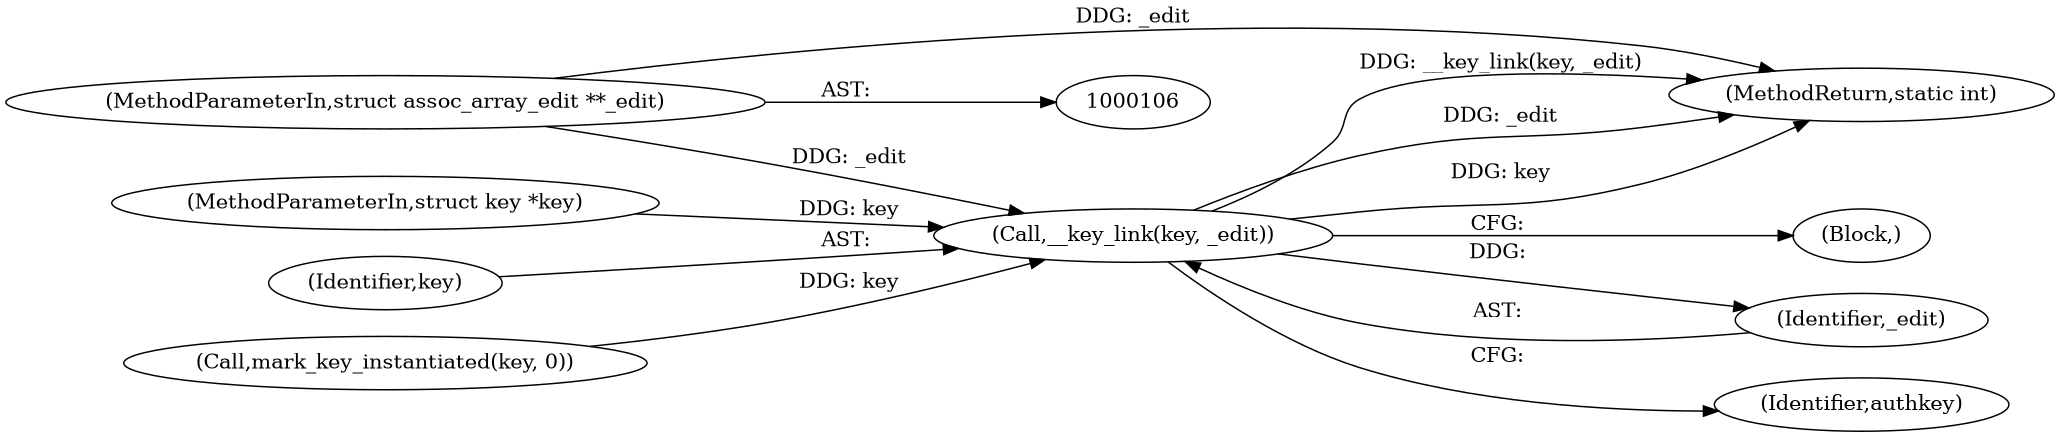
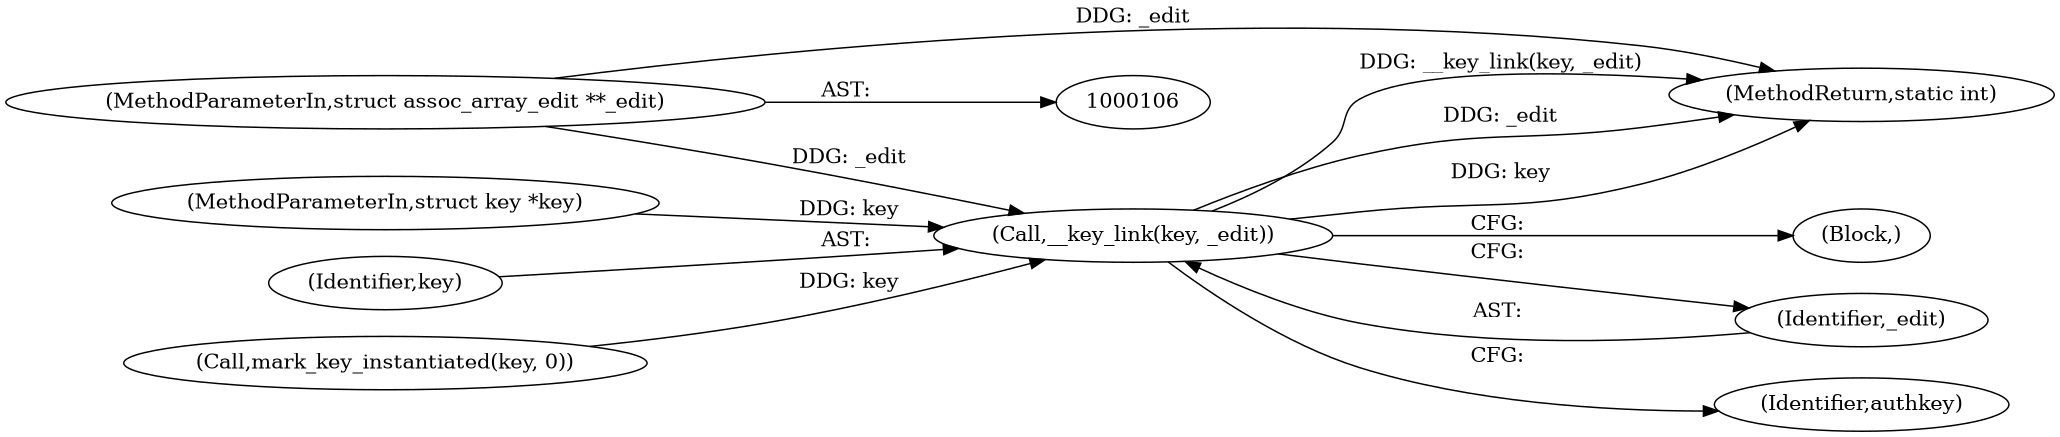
edge "(Call,__key_link(key, _edit))" -> "(Identifier,_edit)": label "DDG: " -> "CFG: "
